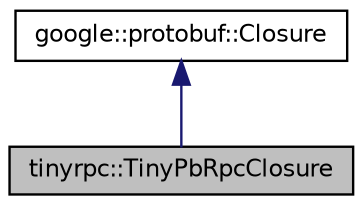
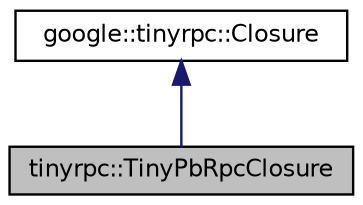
node "google::protobuf::Closure": label "google::protobuf::Closure" -> "google::tinyrpc::Closure"
